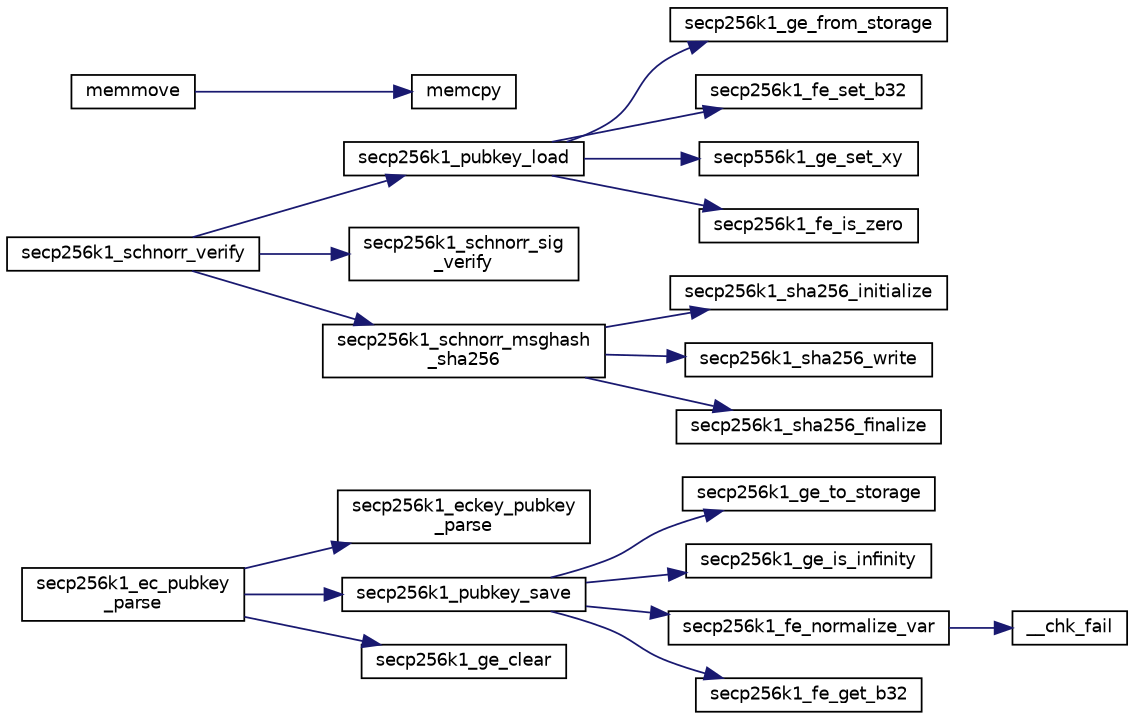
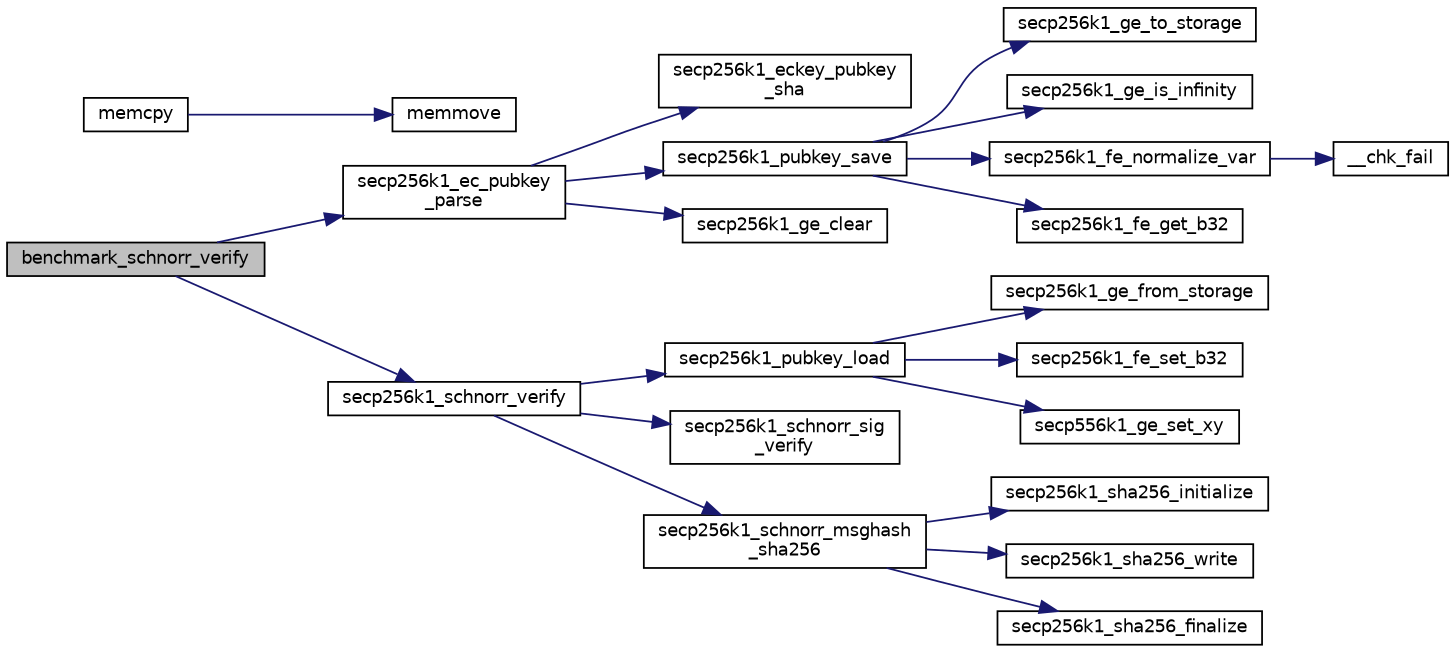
edge "memmove" -> "memcpy": reversed
node "secp256k1_fe_is_zero": removed
node "benchmark_schnorr_verify": added
node "secp256k1_eckey_pubkey _parse": label "secp256k1_eckey_pubkey _parse" -> "secp256k1_eckey_pubkey _sha"
